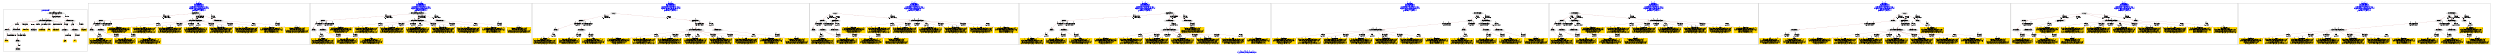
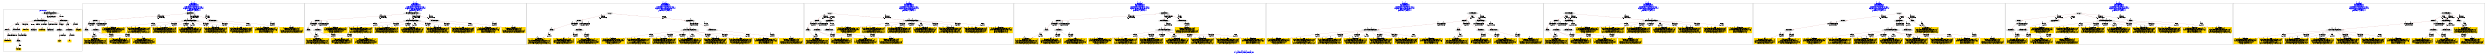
cluster "1-correct model": label "1-correct model" -> "1-correct type"
node "title": removed
node "accessionId": fillcolor gold -> lightgray
node "artist": label "artist" -> "dateOfDeath"
node "activeAt": fillcolor lightgray -> gold
